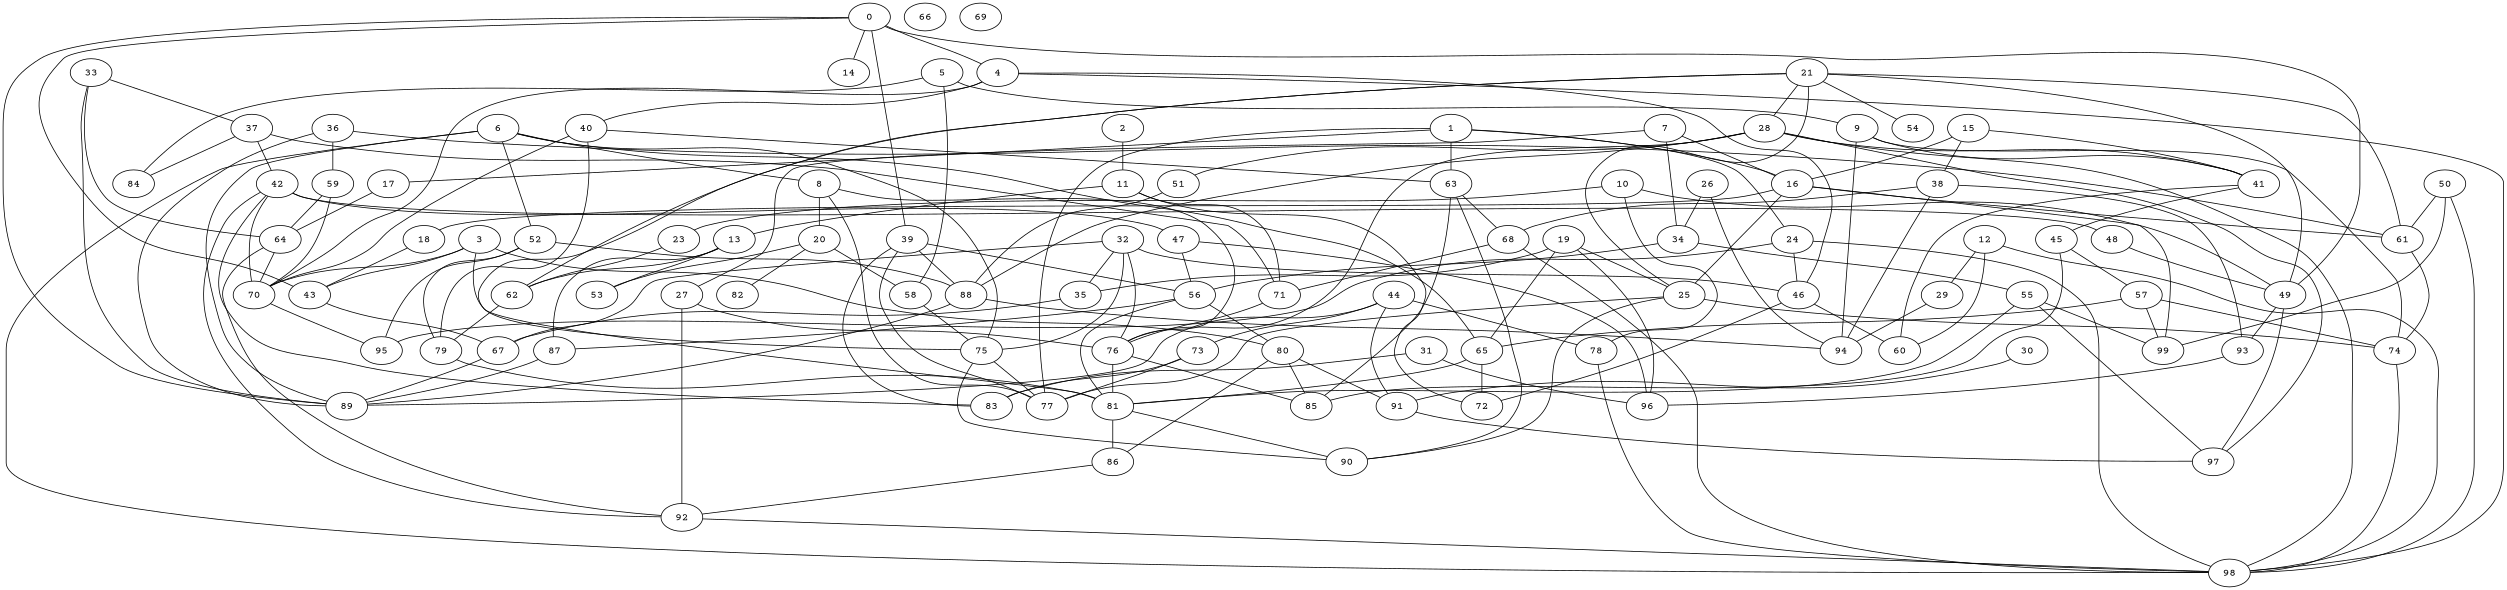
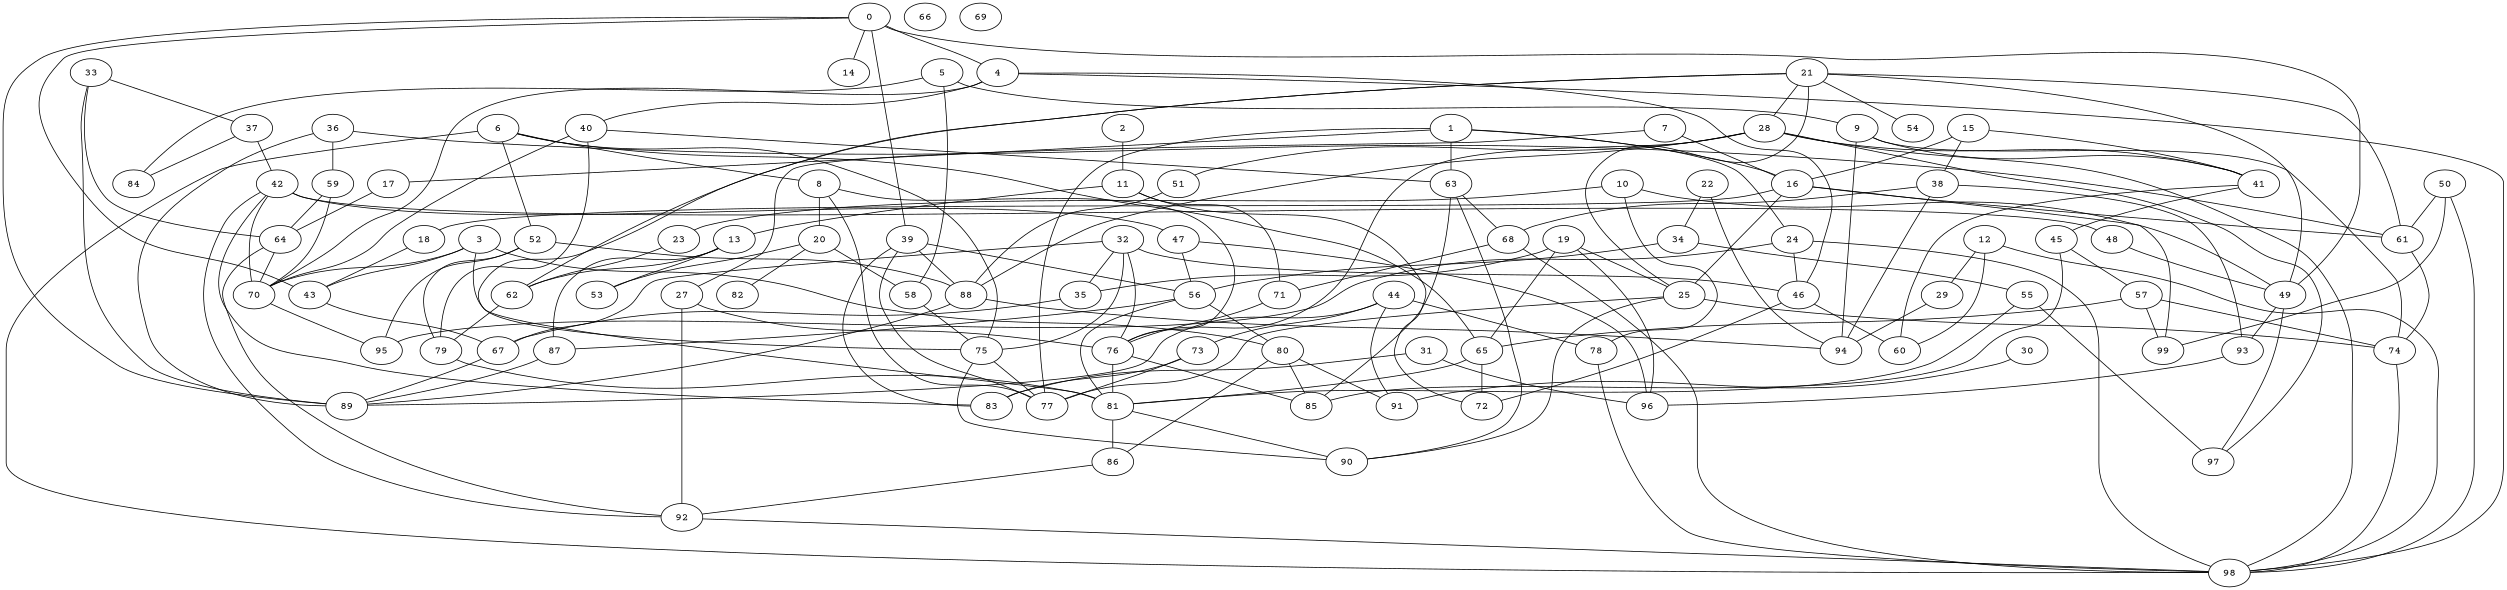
edge "37" -- "71": removed
edge "7" -- "34": removed
node "26": label "26" -> "22"
edge "6" -- "89": removed
edge "55" -- "99": removed
edge "91" -- "97": removed
